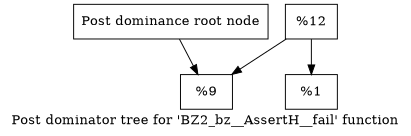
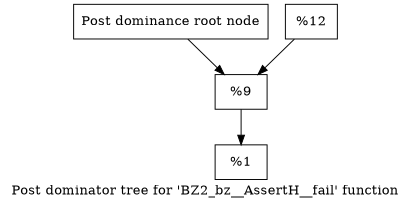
edge "%12" -> "%1": now "%9" -> "%1"
